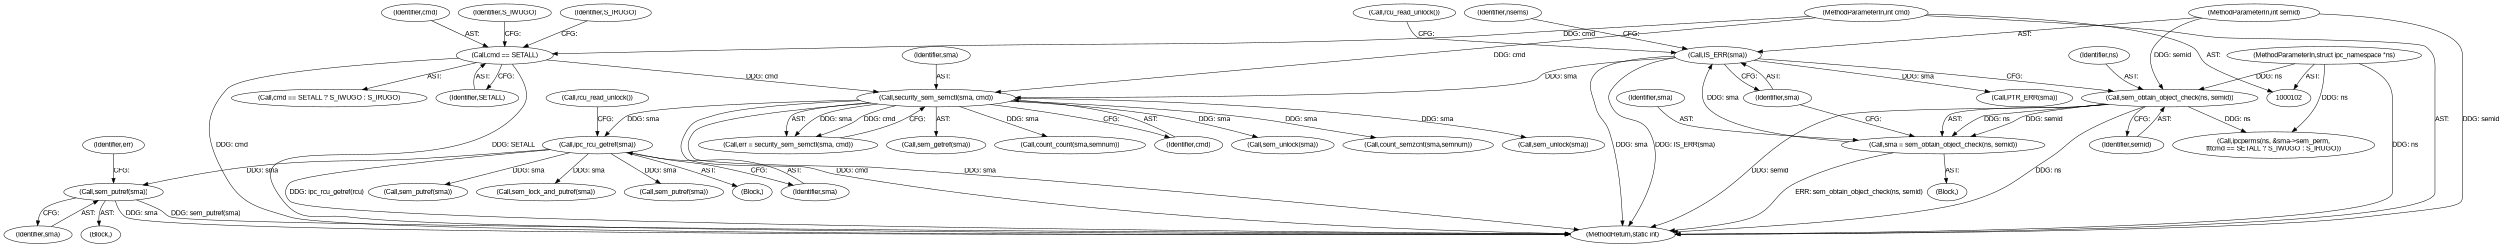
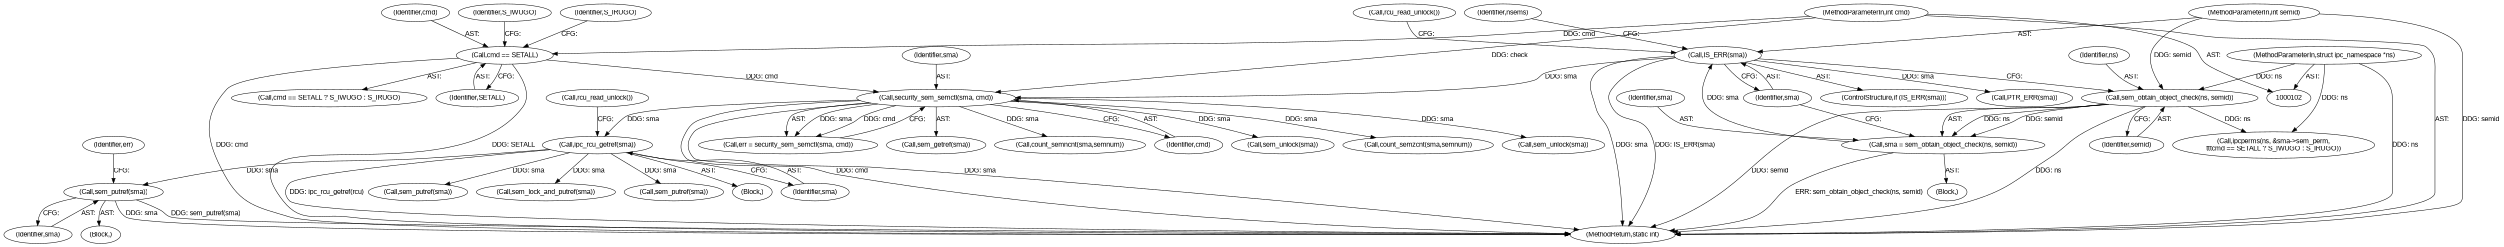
edge "(MethodParameterIn,int cmd)" -> "(Call,security_sem_semctl(sma, cmd))": label "DDG: cmd" -> "DDG: check"
node "(ControlStructure,if (IS_ERR(sma)))": added
node "(Call,count_count(sma,semnum))": label "(Call,count_count(sma,semnum))" -> "(Call,count_semncnt(sma,semnum))"
